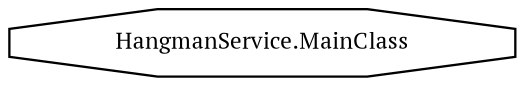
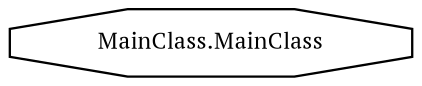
node "HangmanService.MainClass": label "HangmanService.MainClass" -> "MainClass.MainClass"
